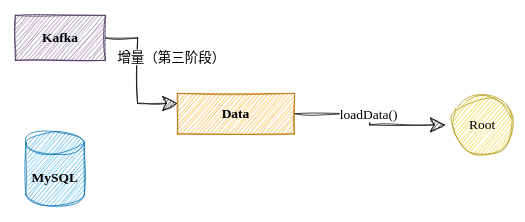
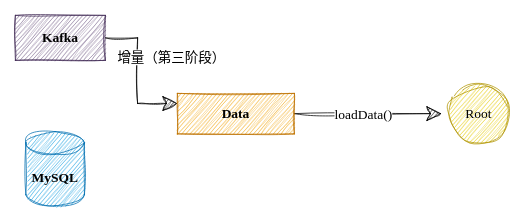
node "Root": moved (483, 125) -> (479, 114)
